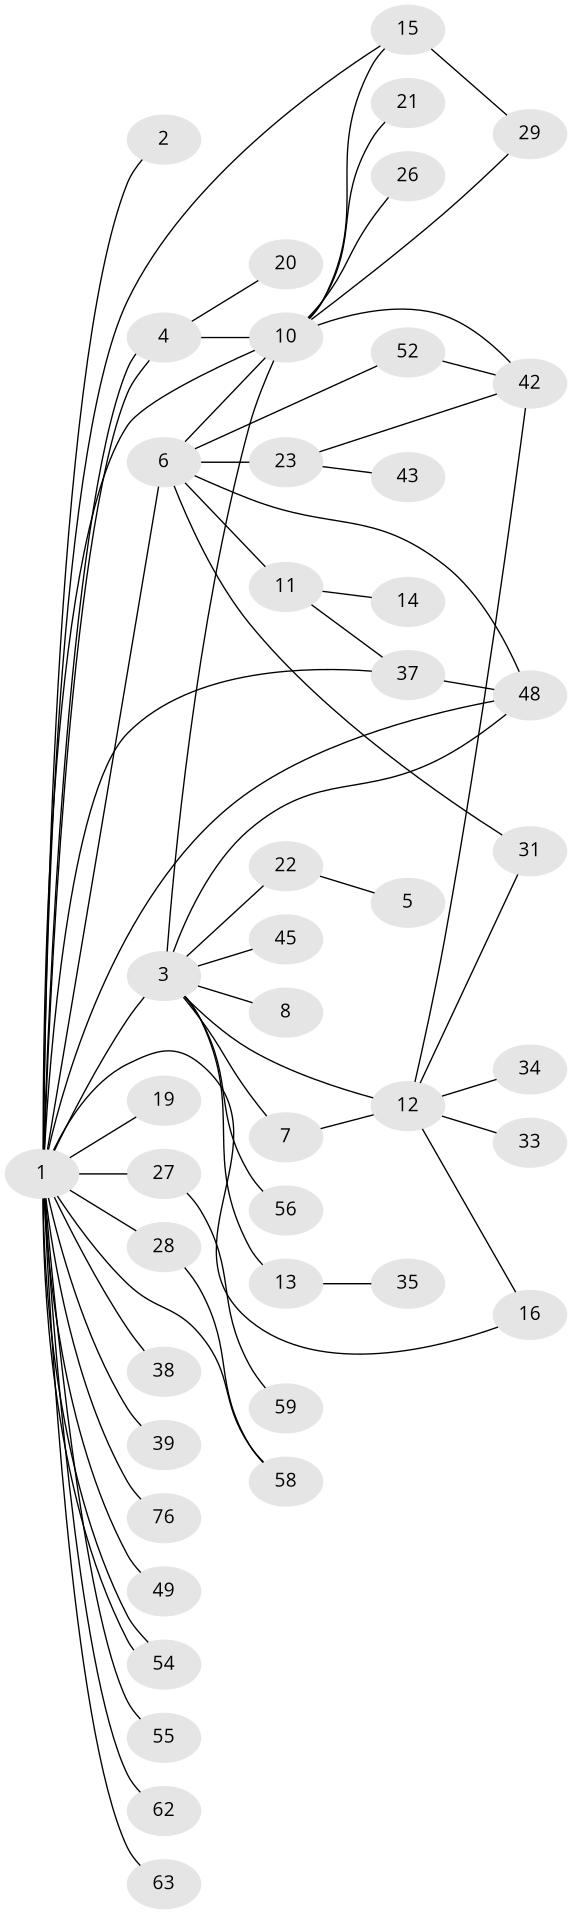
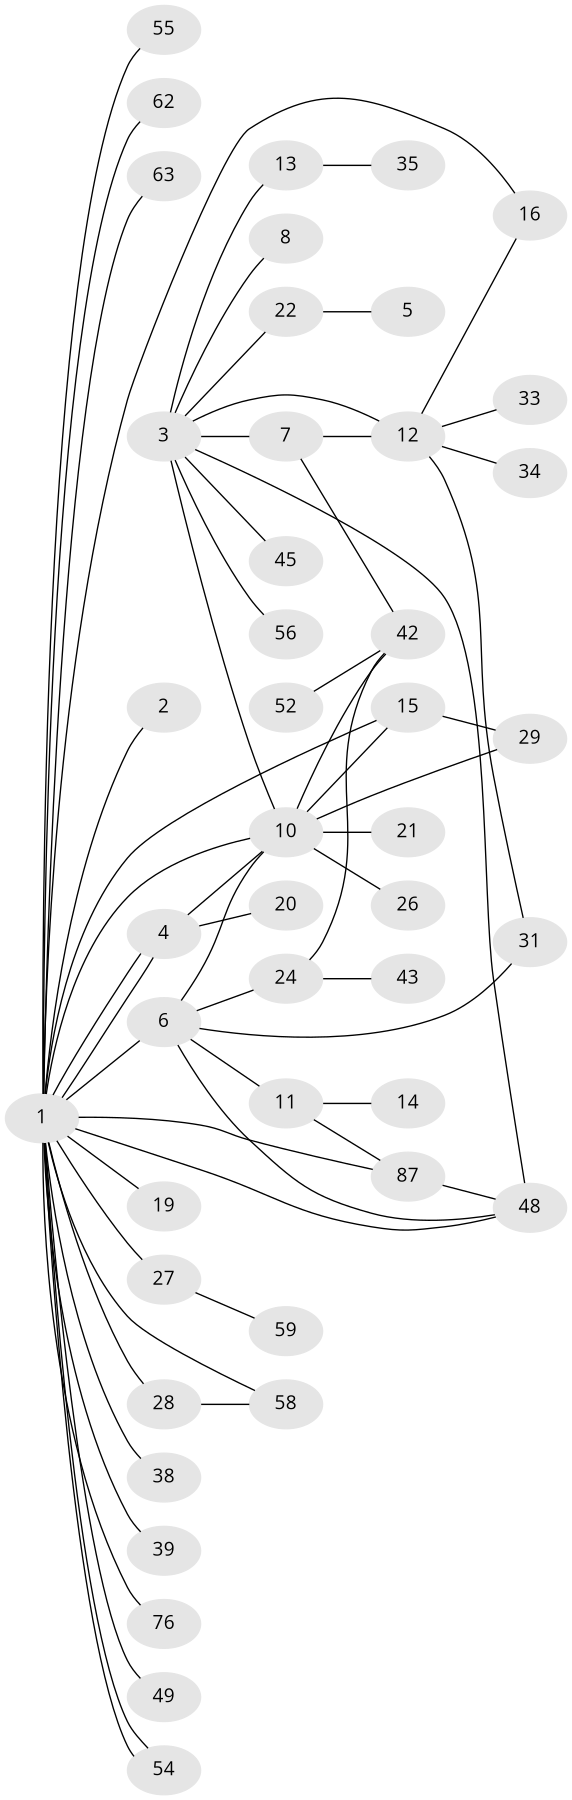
edge "52" -- "6": removed
node "23": label "23" -> "24"
node "37": label "37" -> "87"
edge "42" -- "12": now "42" -- "7"
edge "3" -- "1": removed
